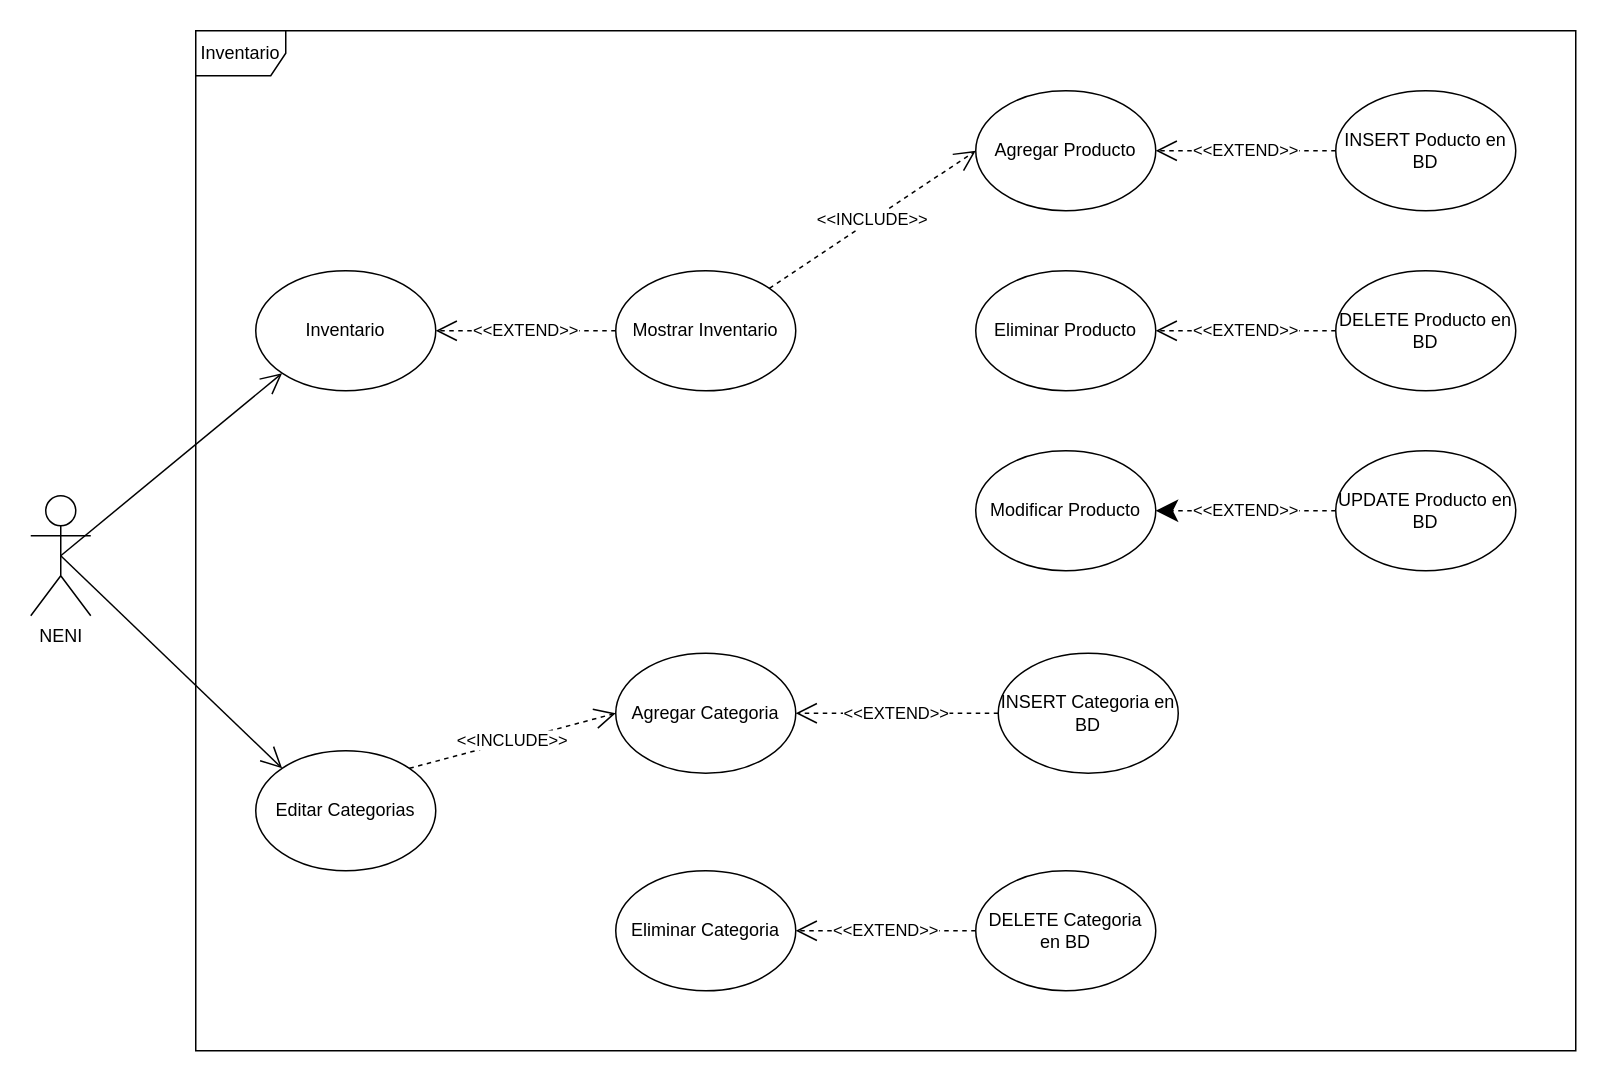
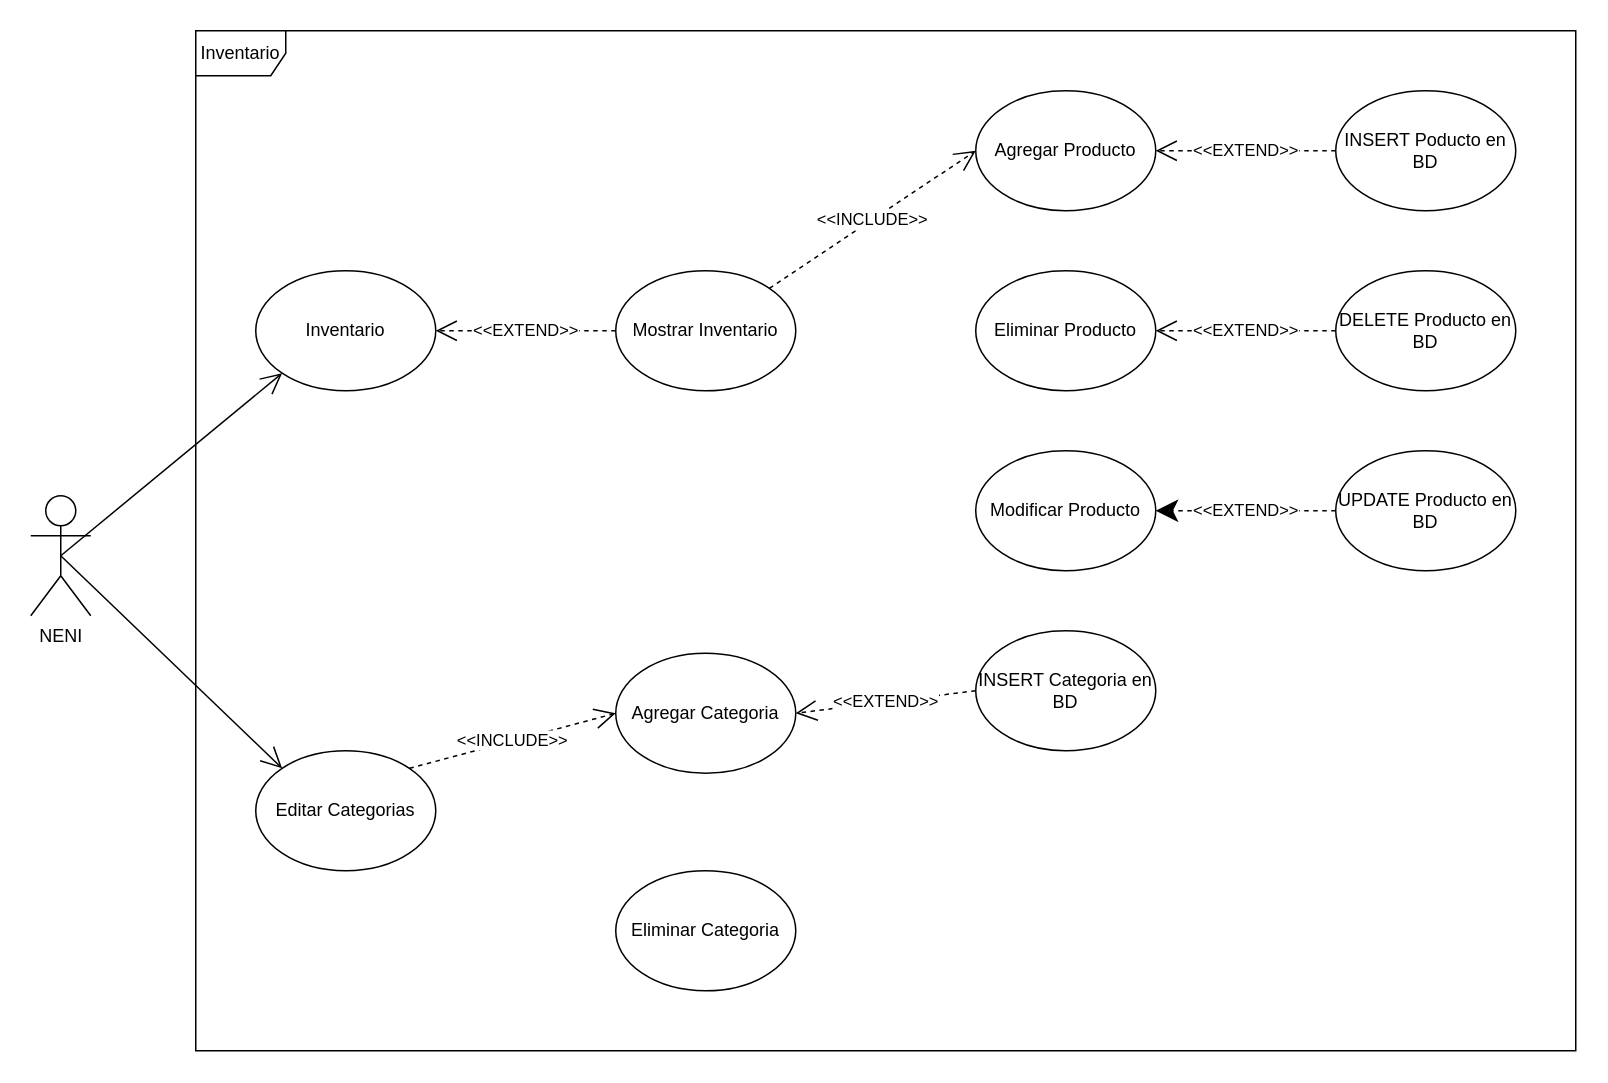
node "INSERT Categoria en BD": moved (1088, 713) -> (1066, 691)
edge "DELETE Categoria en BD" -> "Eliminar Categoria": removed, label "<<EXTEND>>"
node "DELETE Categoria en BD": removed
